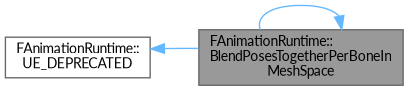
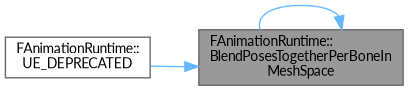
edge "FAnimationRuntime:: BlendPosesTogetherPerBoneIn MeshSpace" -> "FAnimationRuntime:: UE_DEPRECATED": reversed
